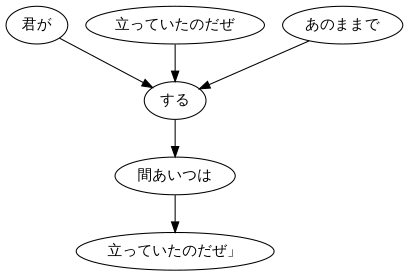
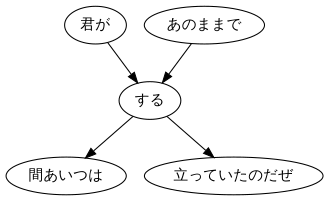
edge "立っていたのだぜ" -> "する": reversed
node "立っていたのだぜ」": removed
